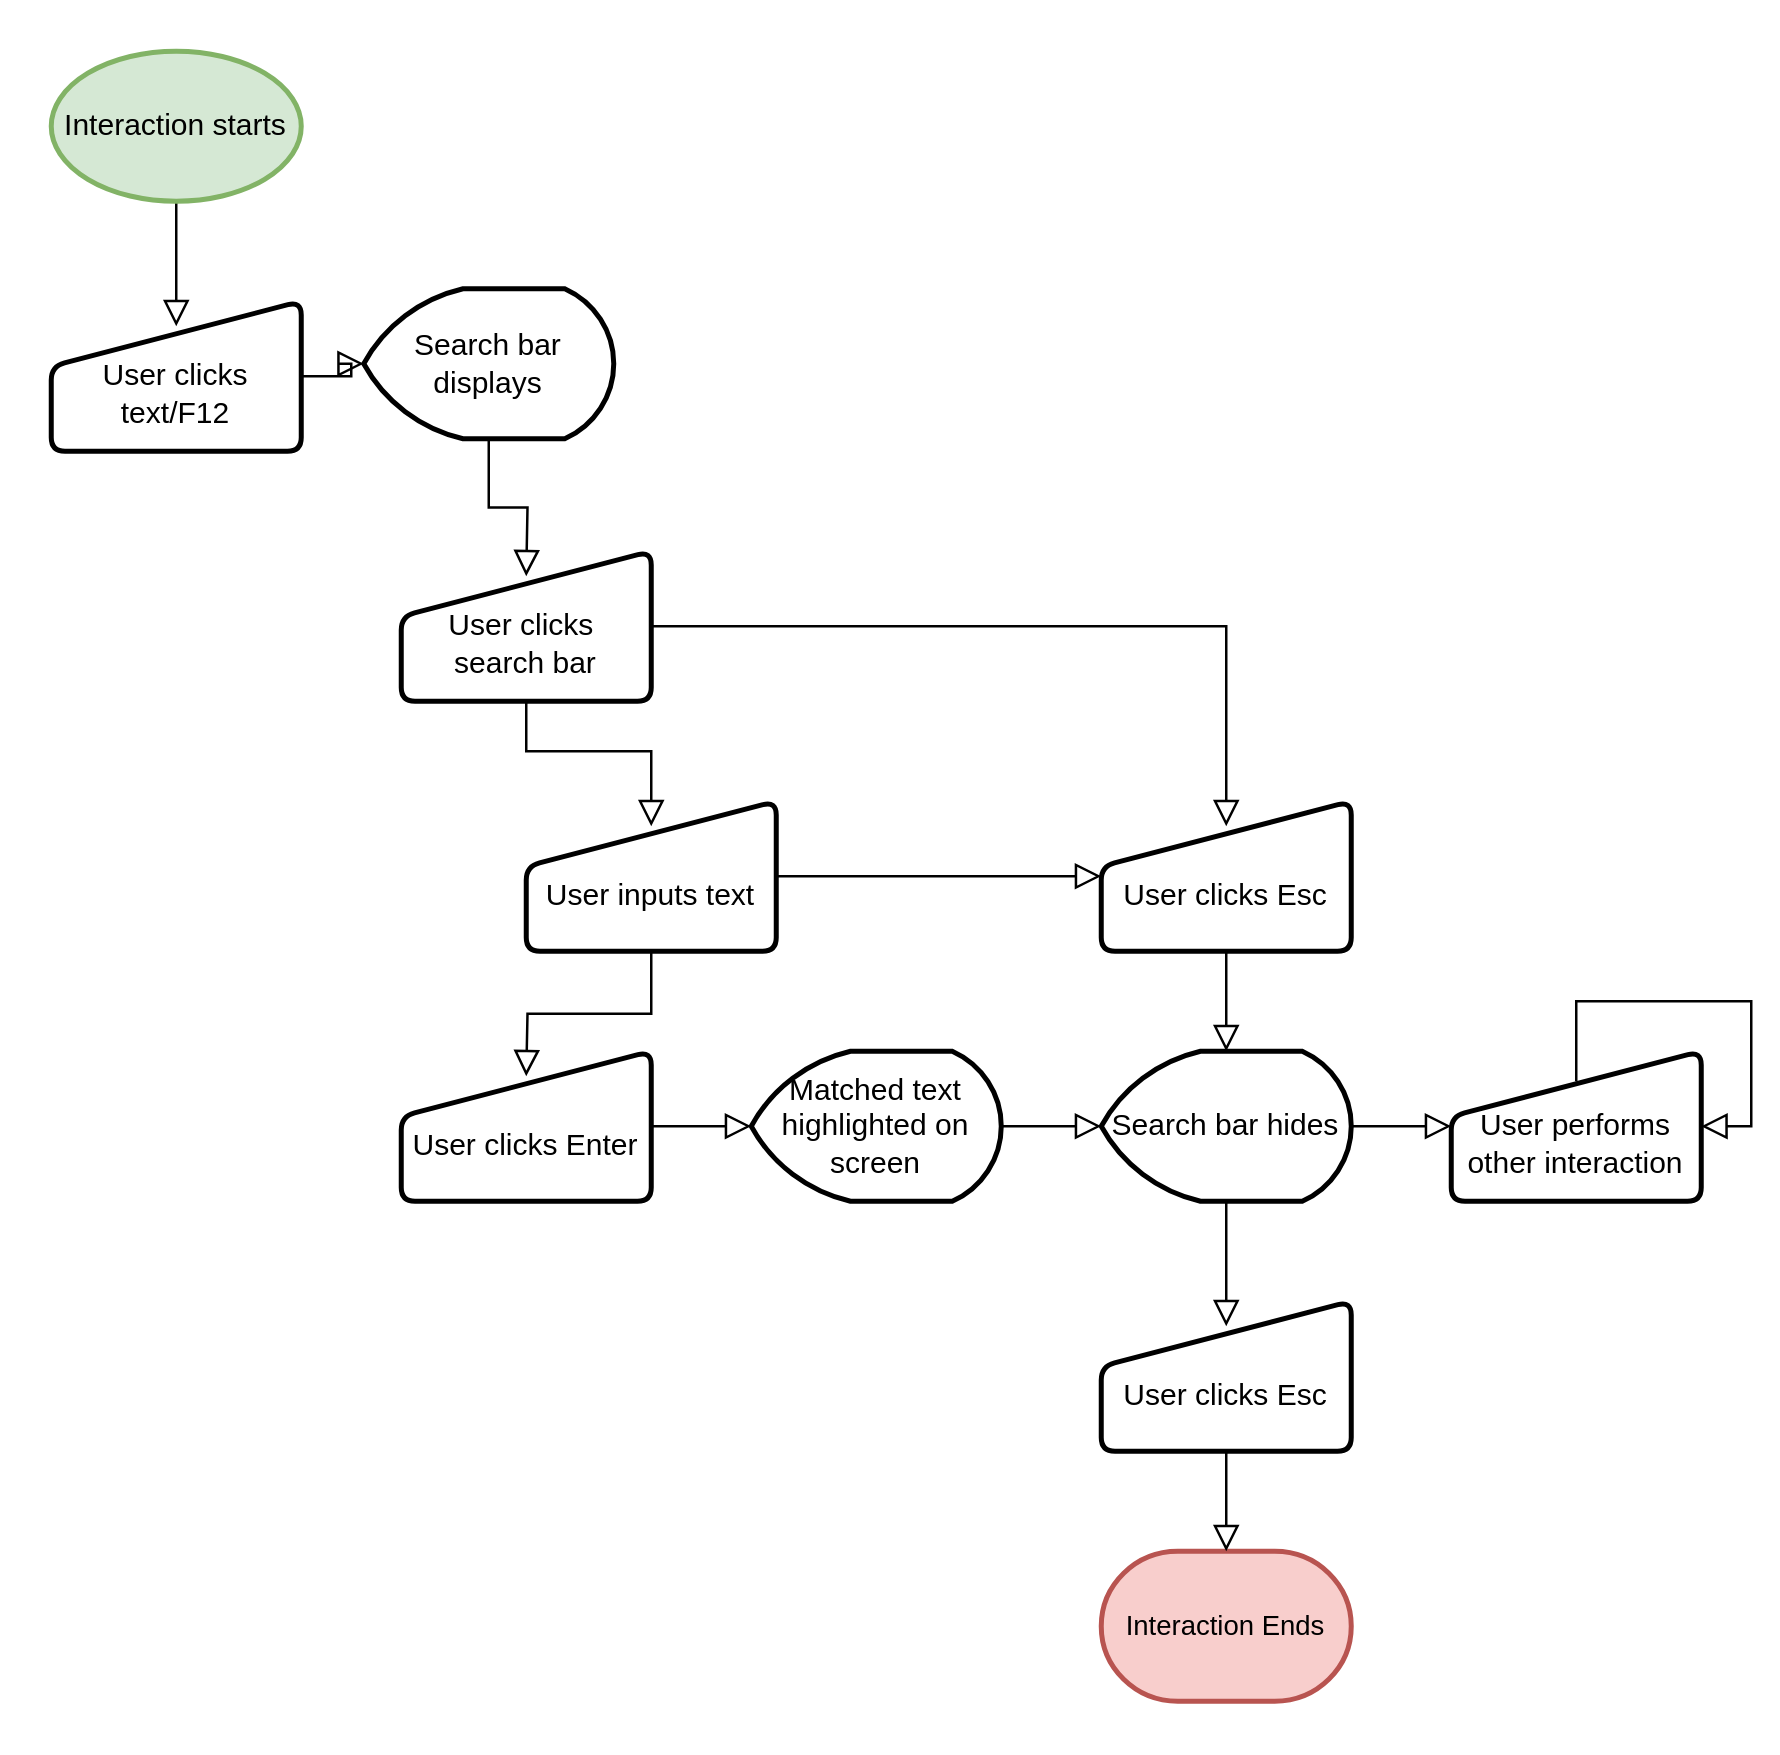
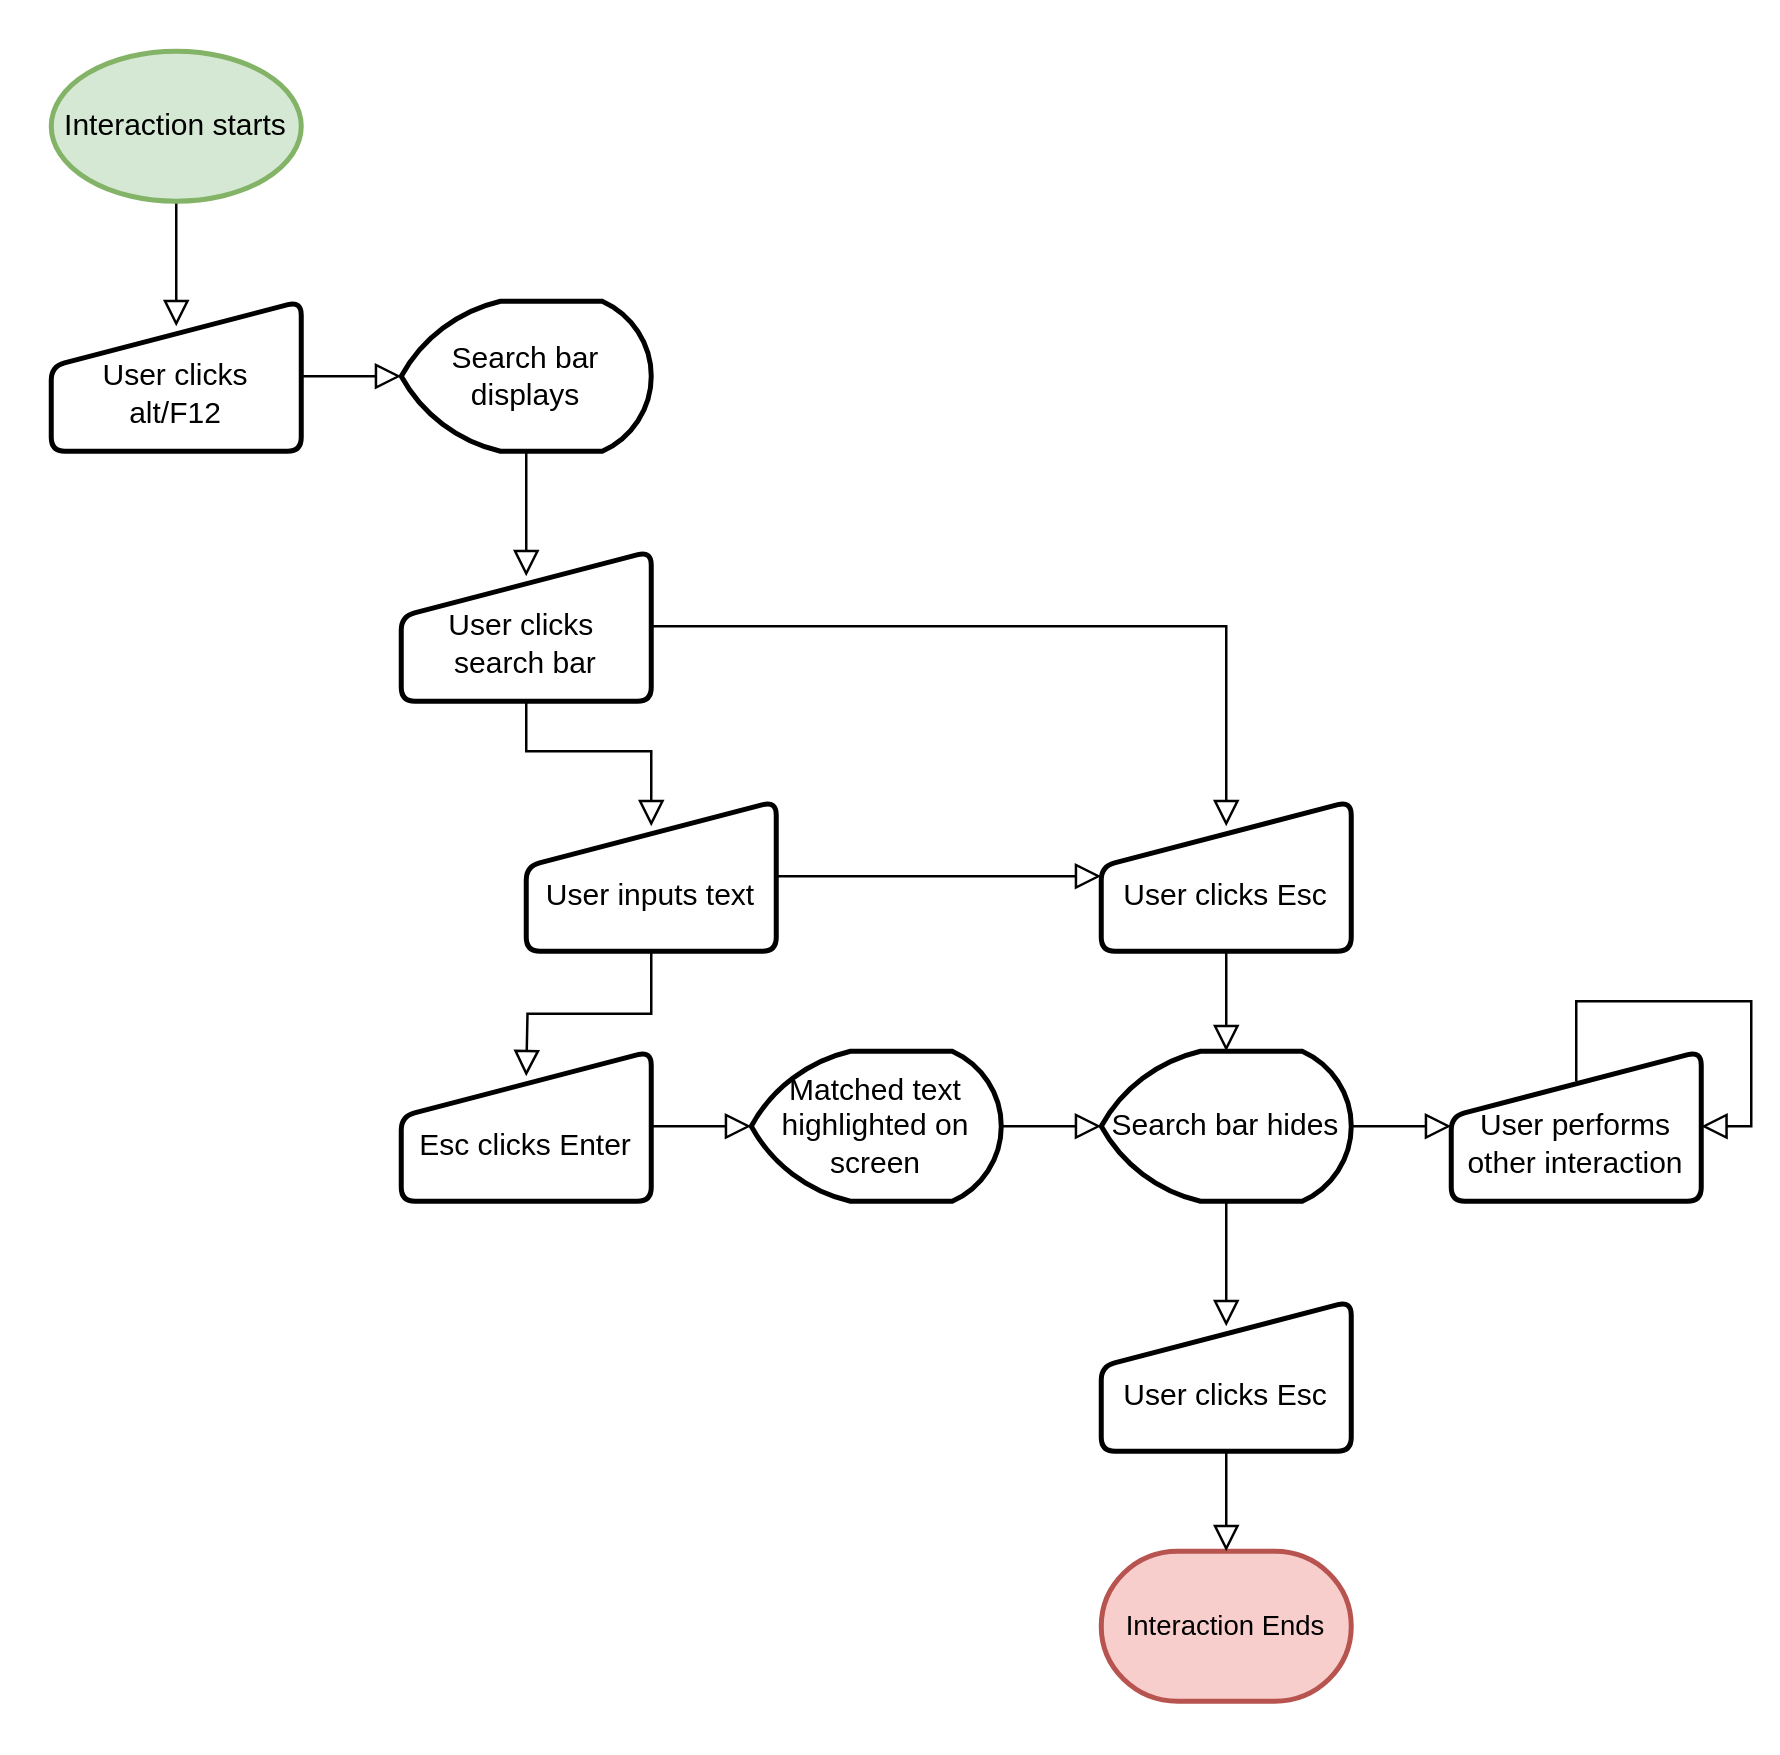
node "Search bar displays": moved (489, 364) -> (526, 376)
node "User clicks text/F12": label "User clicks text/F12" -> "User clicks alt/F12"
node "User clicks Enter": label "User clicks Enter" -> "Esc clicks Enter"
